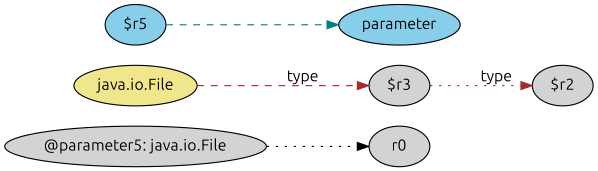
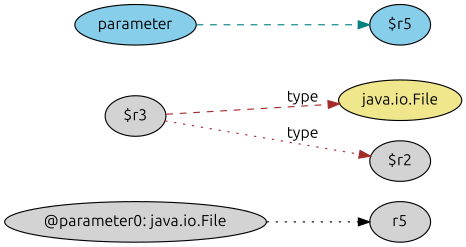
edge "$r5" -> "parameter": reversed
edge "java.io.File" -> "$r3": reversed
node "@parameter5: java.io.File": label "@parameter5: java.io.File" -> "@parameter0: java.io.File"
node "r0": label "r0" -> "r5"
